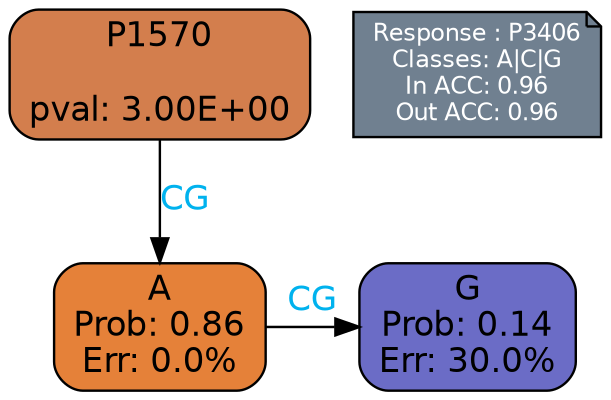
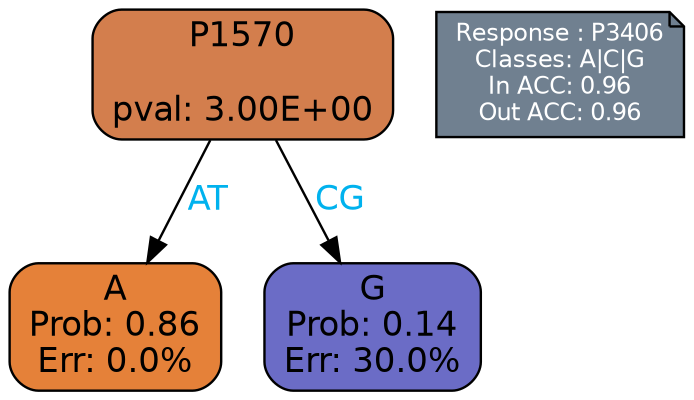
edge "P1570 pval: 3.00E+00" -> "A Prob: 0.86 Err: 0.0%": label "CG" -> "AT"
edge "A Prob: 0.86 Err: 0.0%" -> "G Prob: 0.14 Err: 30.0%": now "P1570 pval: 3.00E+00" -> "G Prob: 0.14 Err: 30.0%"
